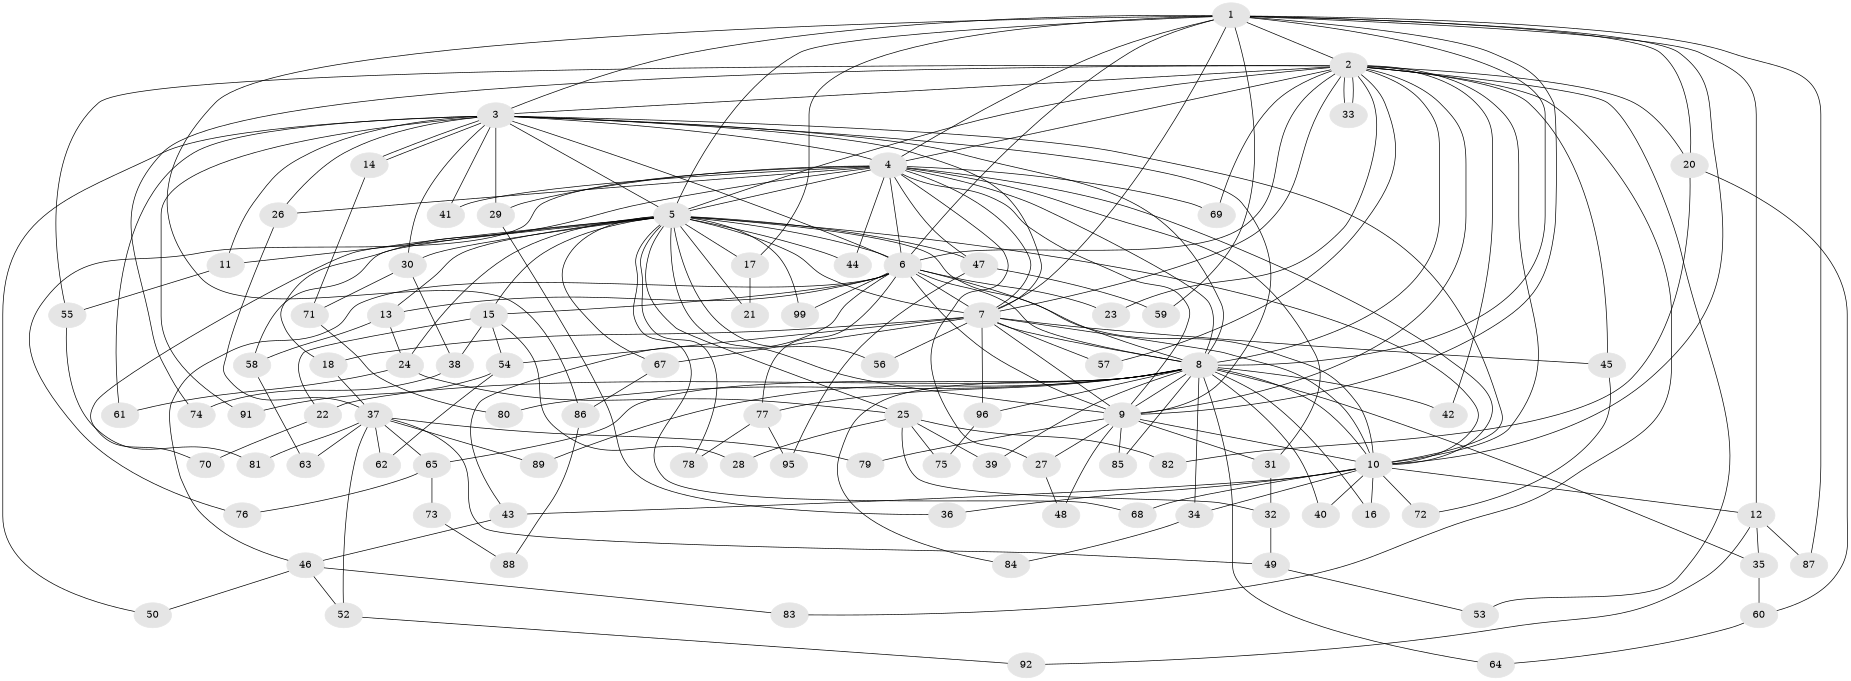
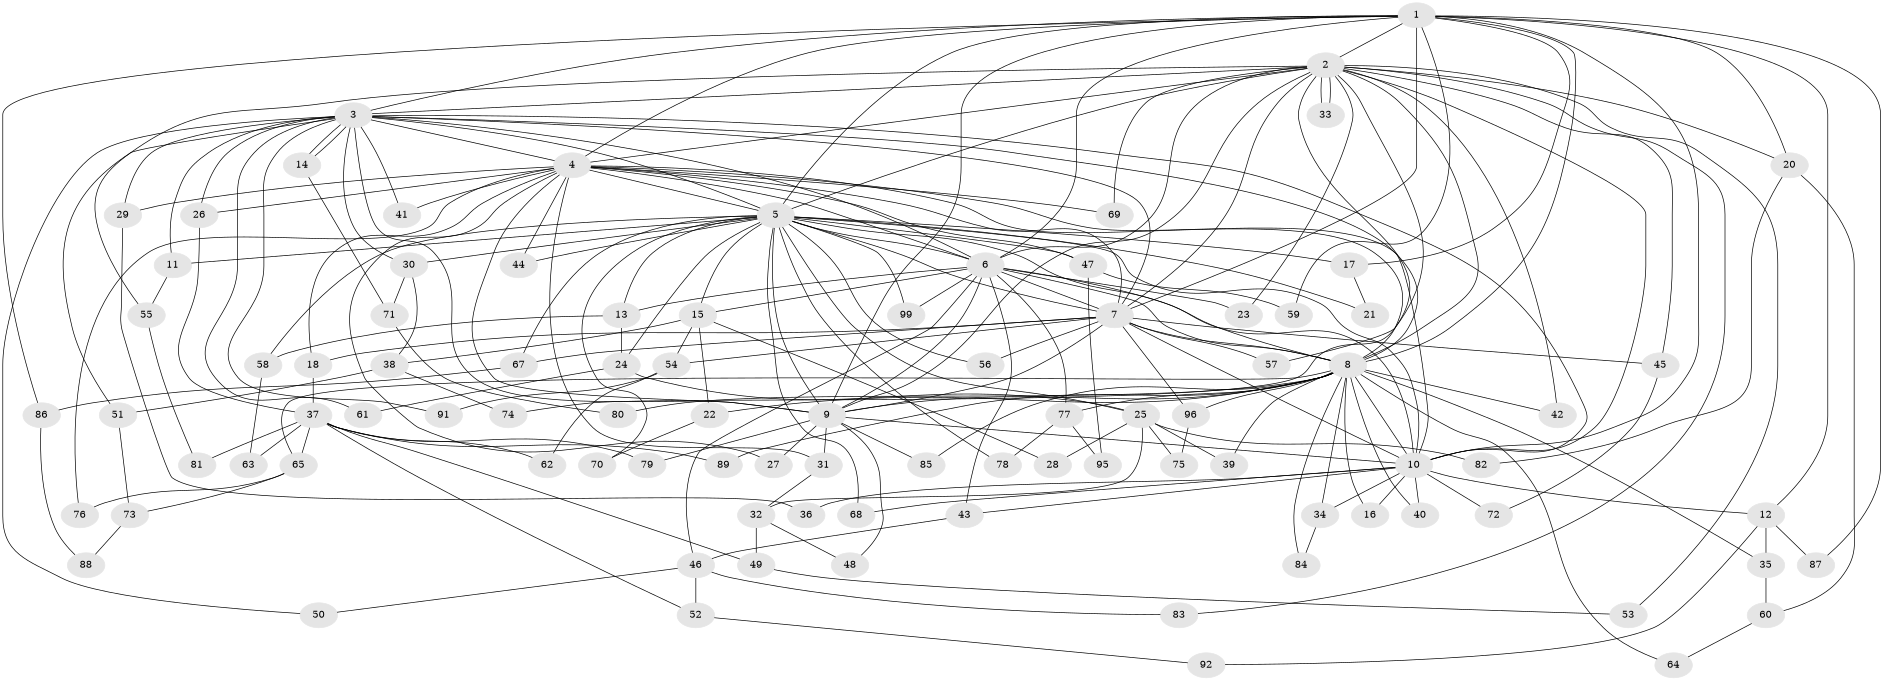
node "51": added
edge "27" -- "48": now "32" -- "48"
